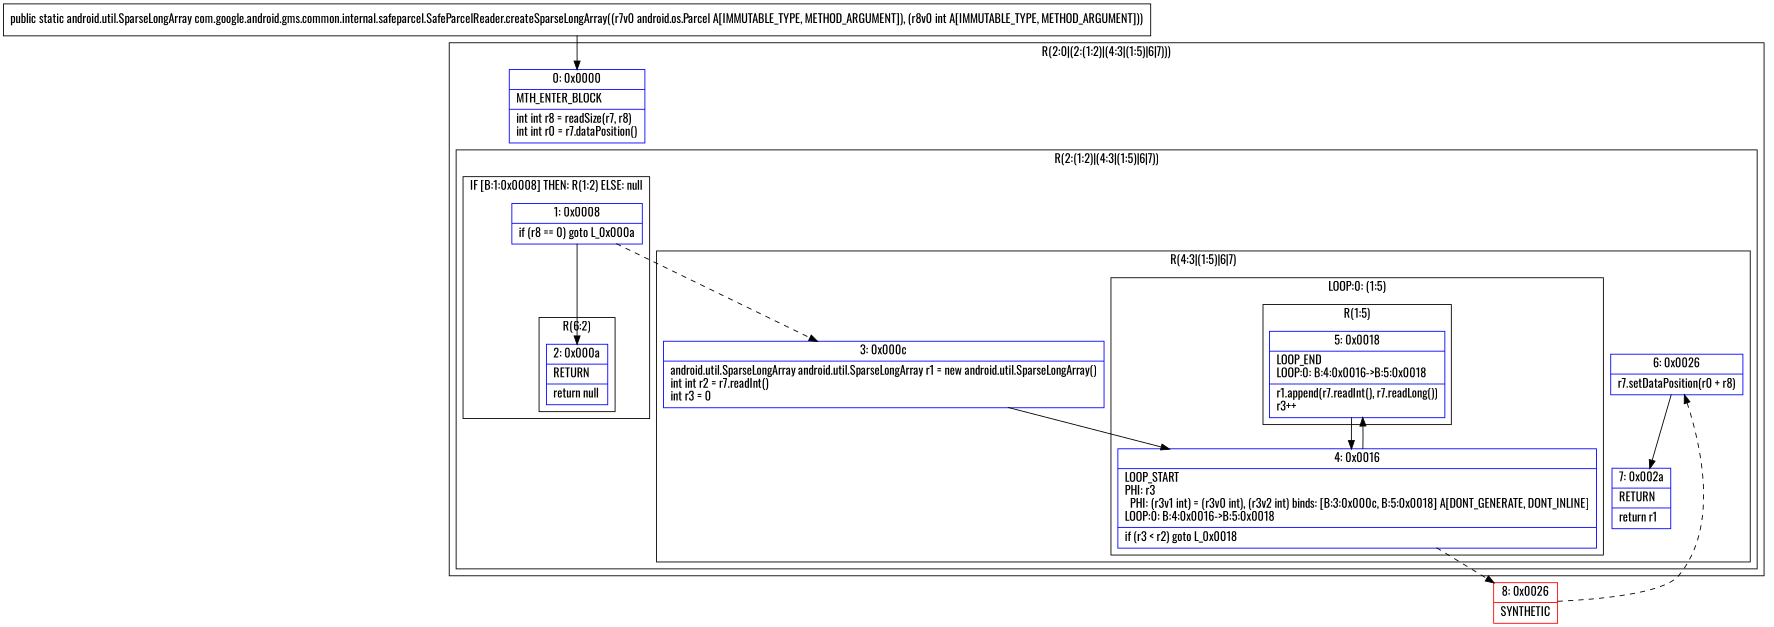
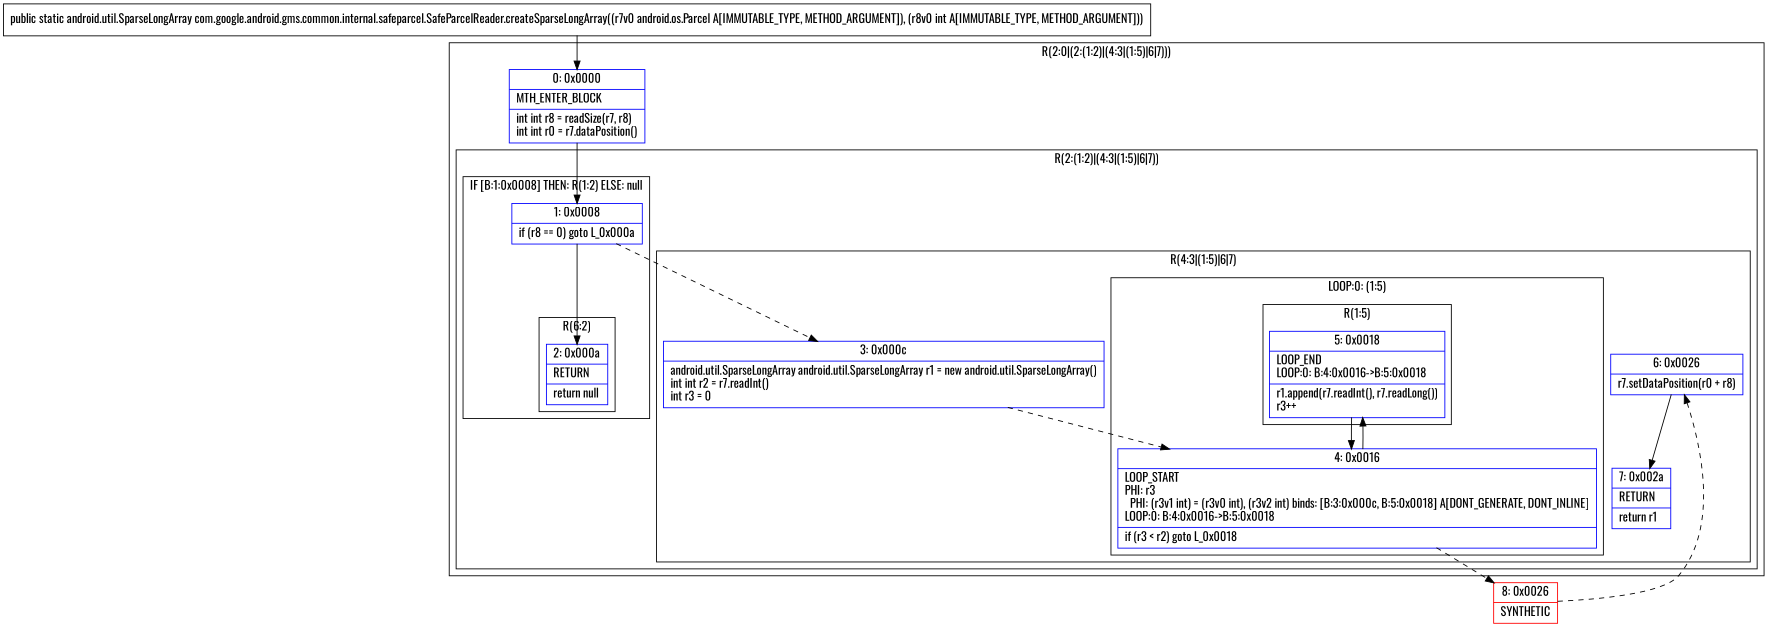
edge "0: 0x0000" -> "1: 0x0008": added
edge "3: 0x000c" -> "4: 0x0016": style solid -> dashed
